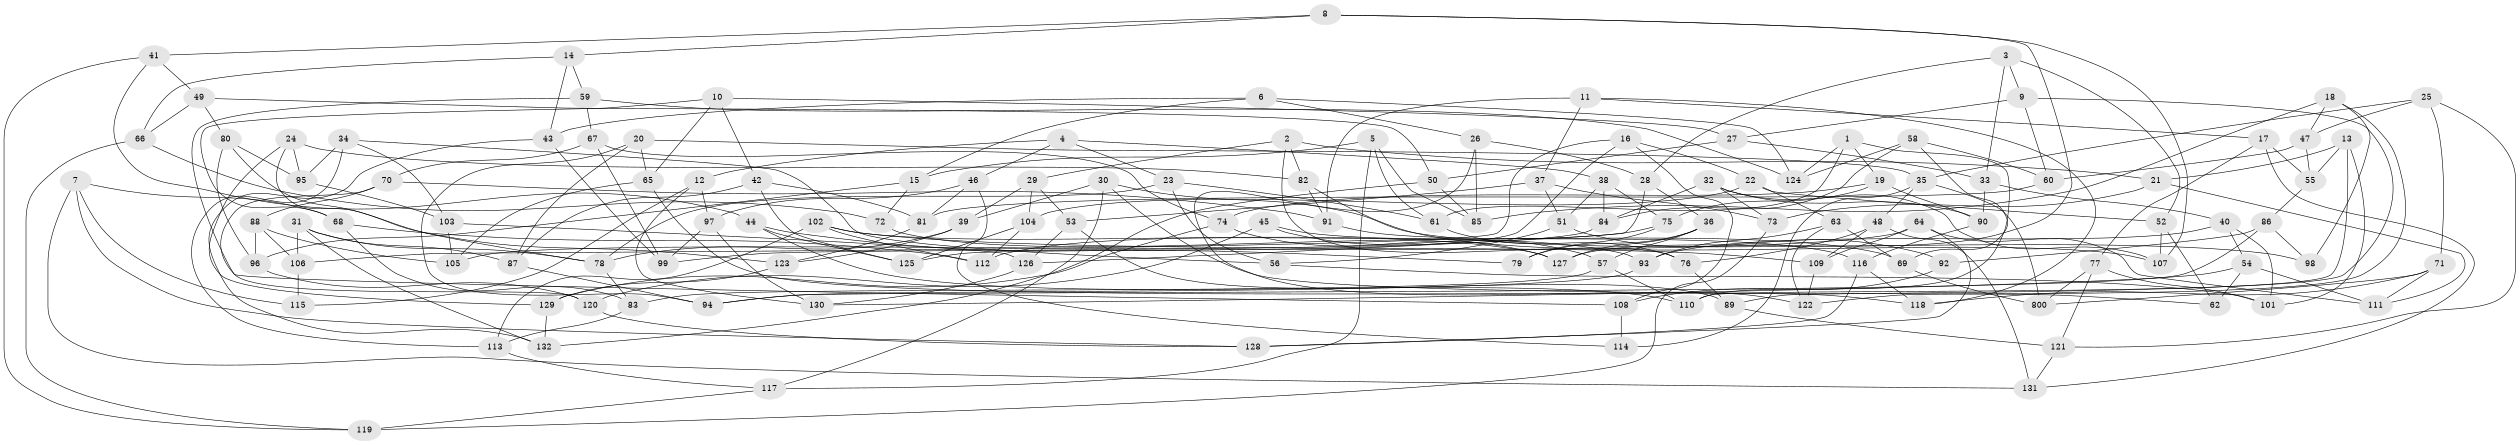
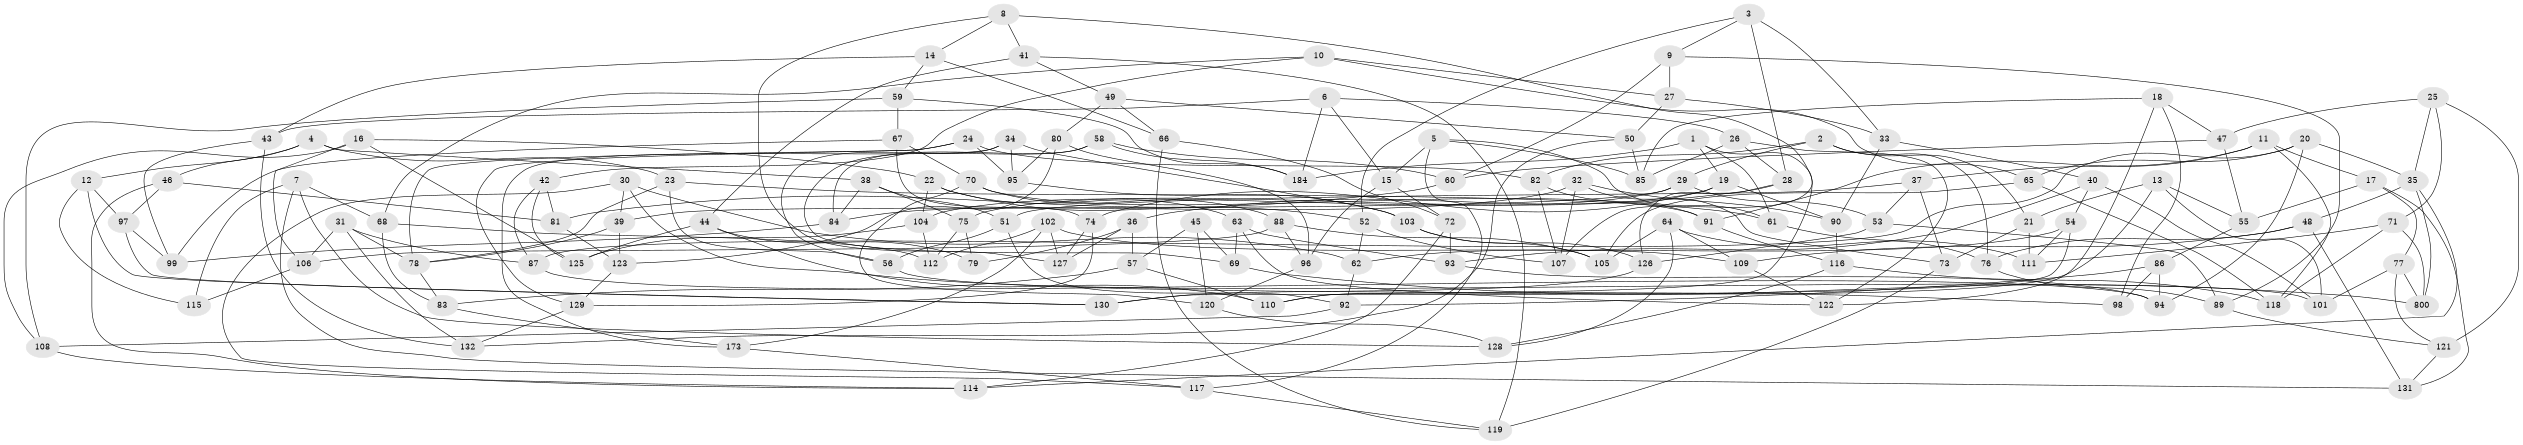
node "124": label "124" -> "184"
edge "62" -- "92": added
node "113": label "113" -> "173"
edge "72" -- "114": added
